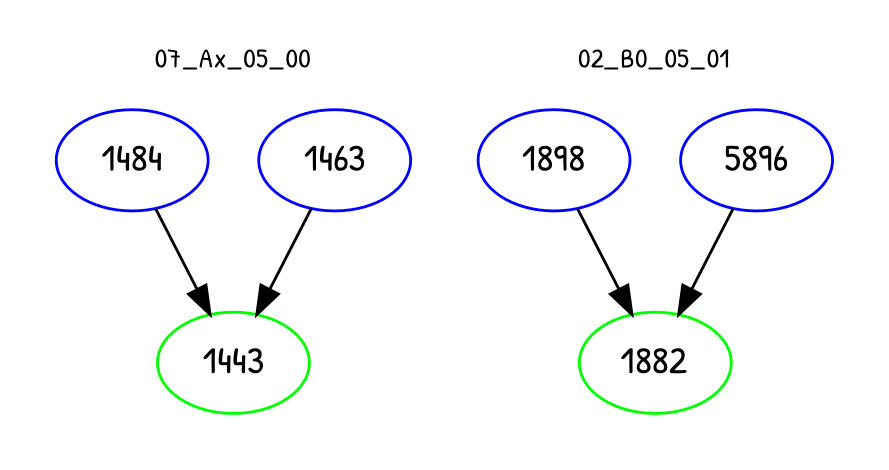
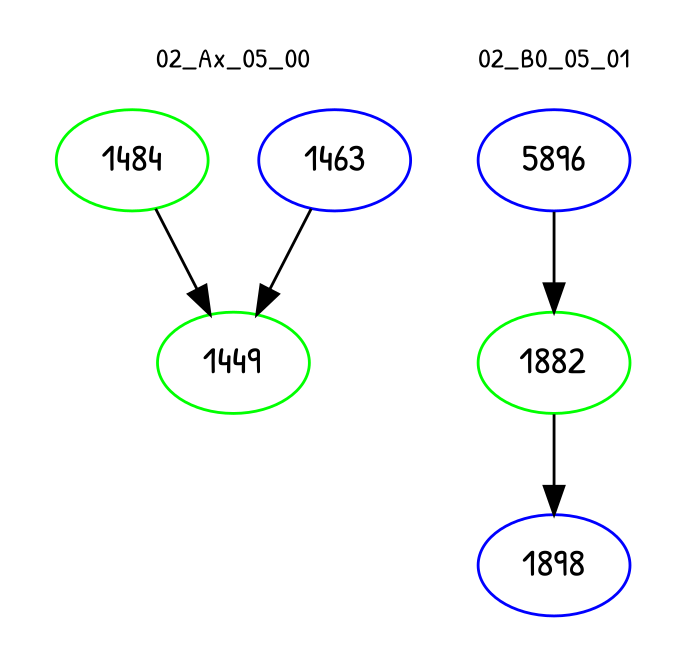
cluster "07_Ax_05_00": label "07_Ax_05_00" -> "02_Ax_05_00"
node "1484": color blue -> green
edge "1898" -> "1882": reversed
node "1443": label "1443" -> "1449"
